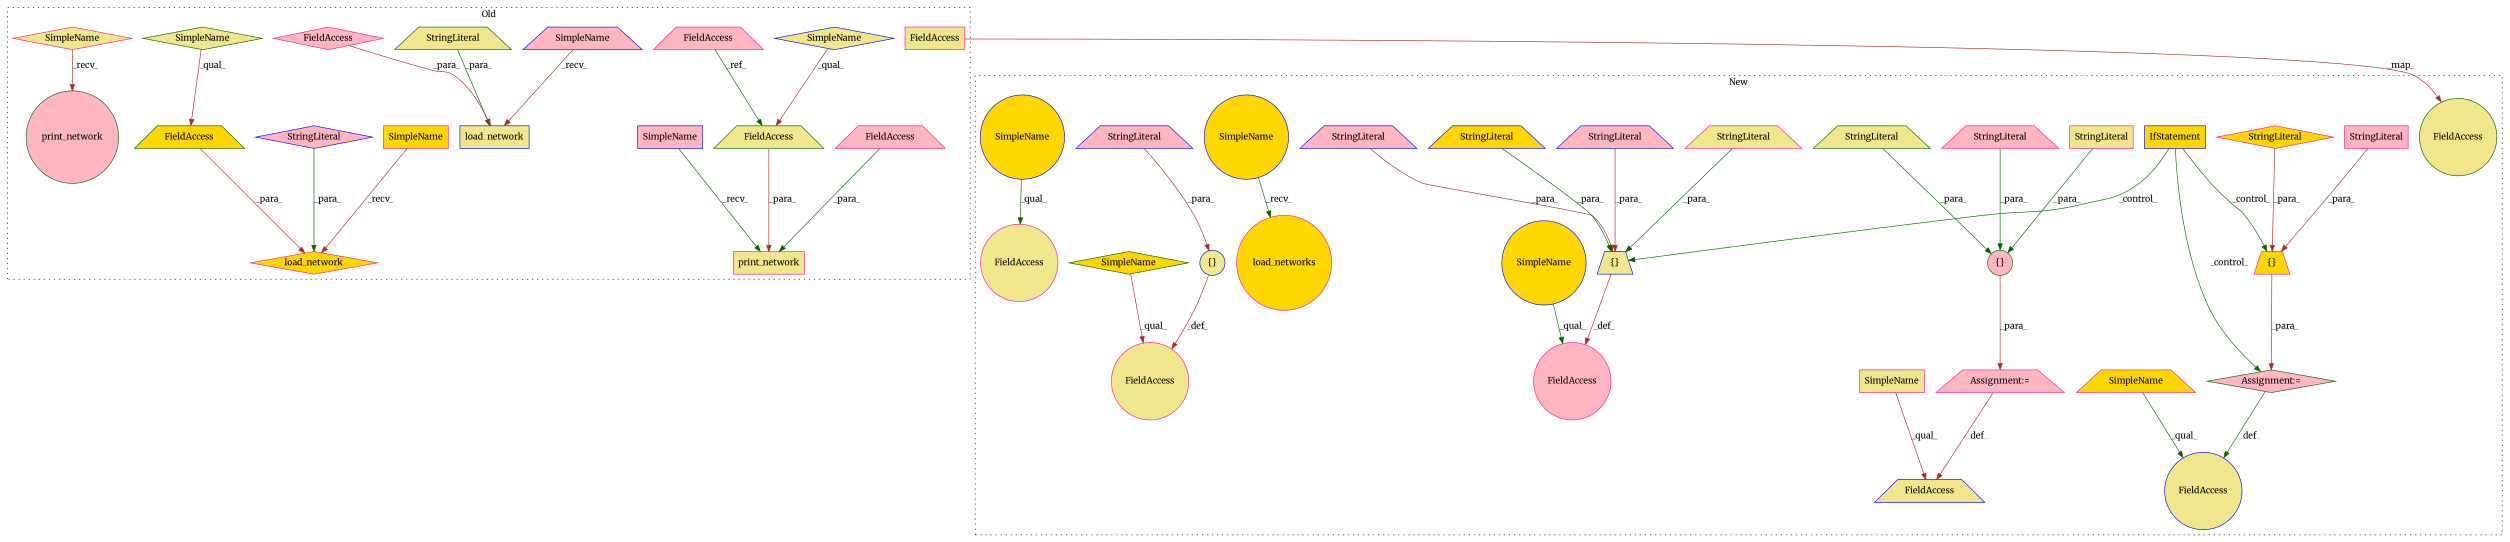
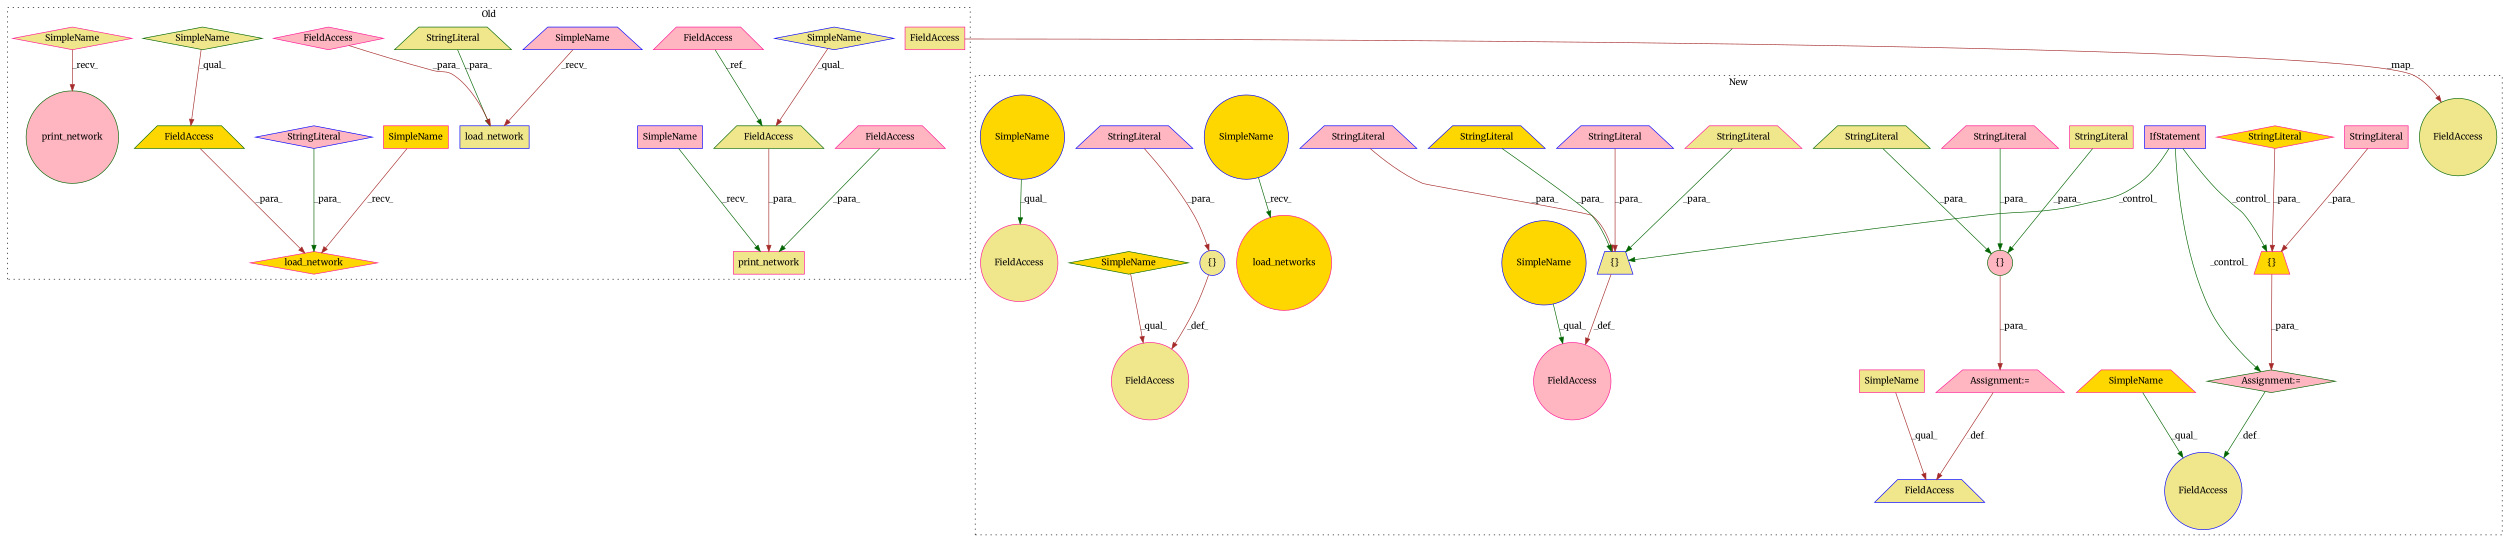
node "IfStatement": fillcolor gold -> lightpink
